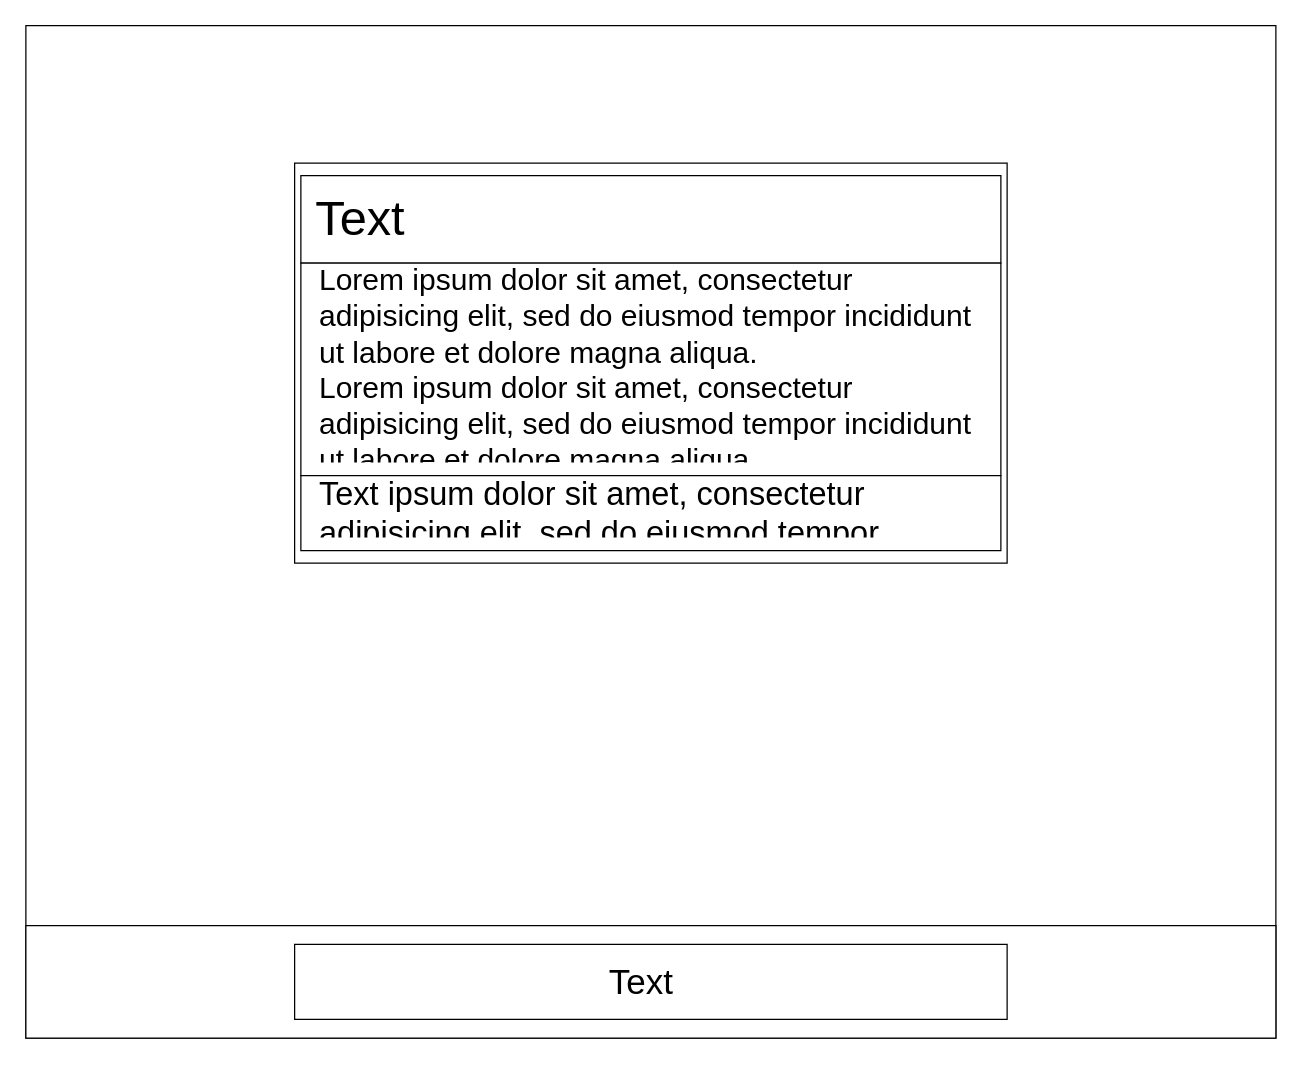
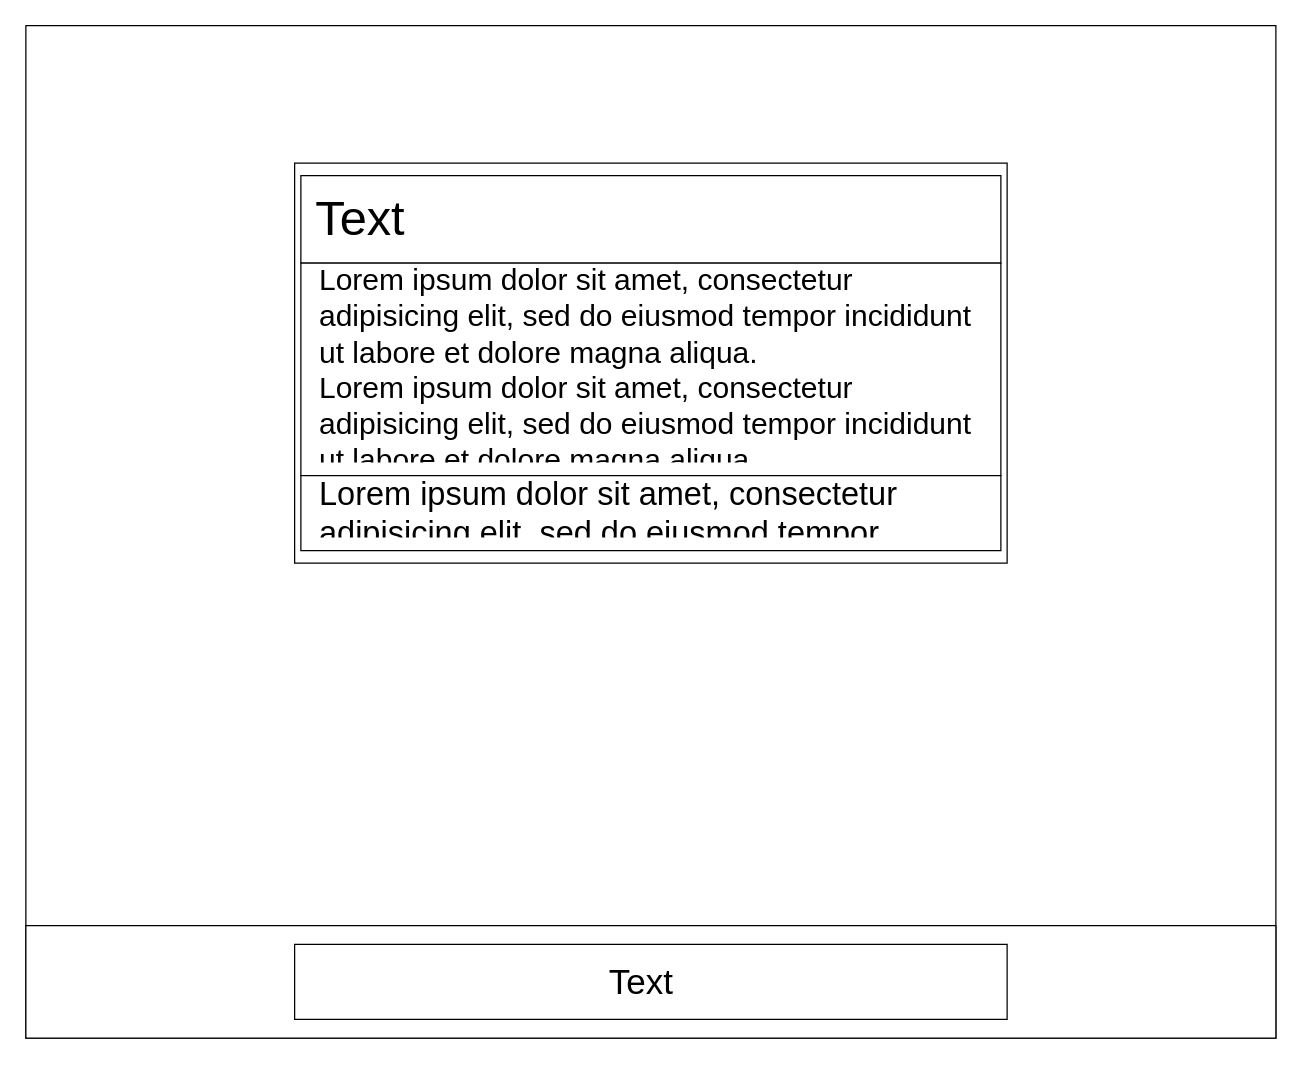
node "Text ipsum dolor sit amet, consectetur adipisicing elit, sed do eiusmod tempor incididunt ut labore et dolore magna aliqua.": label "Text ipsum dolor sit amet, consectetur adipisicing elit, sed do eiusmod tempor incididunt ut labore et dolore magna aliqua." -> "Lorem ipsum dolor sit amet, consectetur adipisicing elit, sed do eiusmod tempor incididunt ut labore et dolore magna aliqua."
